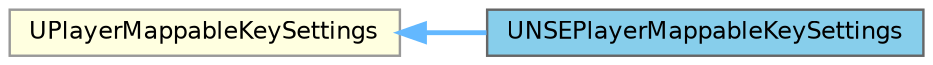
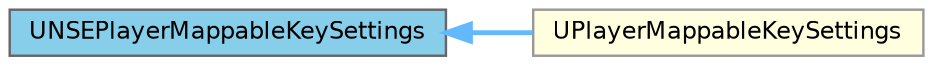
edge "UNSEPlayerMappableKeySettings" -> "UPlayerMappableKeySettings": reversed
